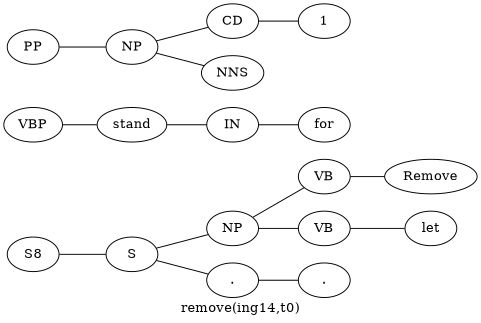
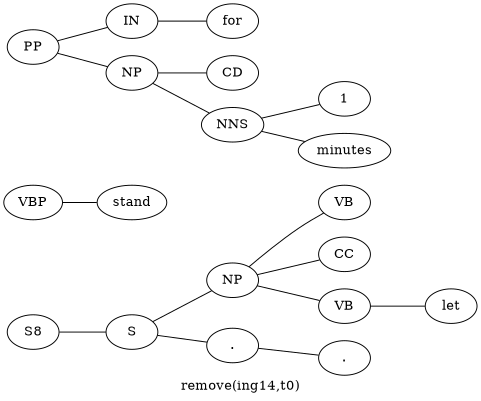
edge "CD" -- "1": now "NNS" -- "1"
edge "stand" -- "IN": now "PP" -- "IN"
node "minutes": added
node "Remove": removed
node "CC": added
